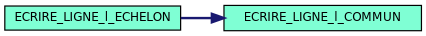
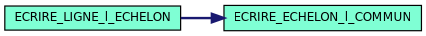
node "ECRIRE_LIGNE_l_COMMUN": label "ECRIRE_LIGNE_l_COMMUN" -> "ECRIRE_ECHELON_l_COMMUN"
